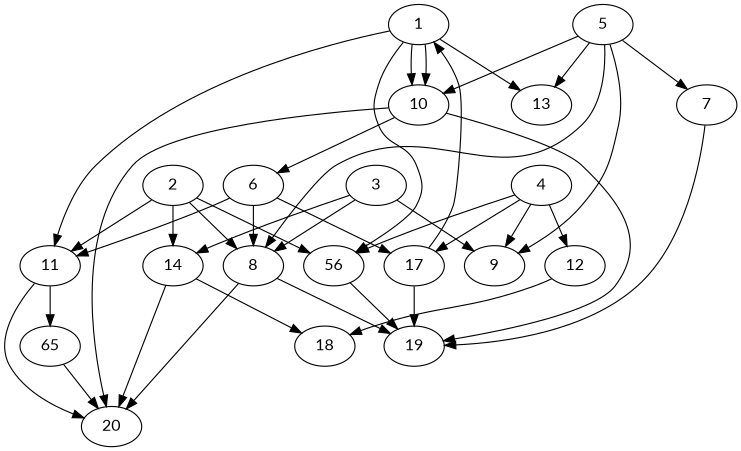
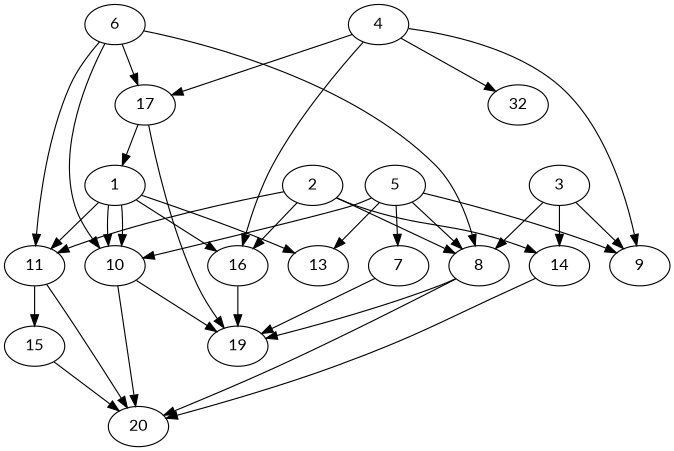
edge "10" -> "6": reversed
node "56": label "56" -> "16"
node "12": label "12" -> "32"
node "65": label "65" -> "15"
node "18": removed
